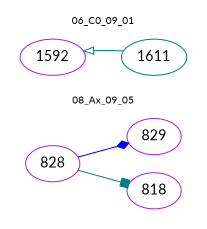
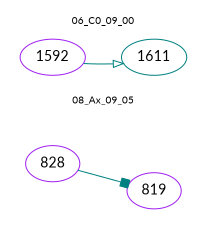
cluster "06_C0_09_01": label "06_C0_09_01" -> "06_C0_09_00"
edge "1611" -> "1592": reversed
node "829": removed
node "818": label "818" -> "819"
